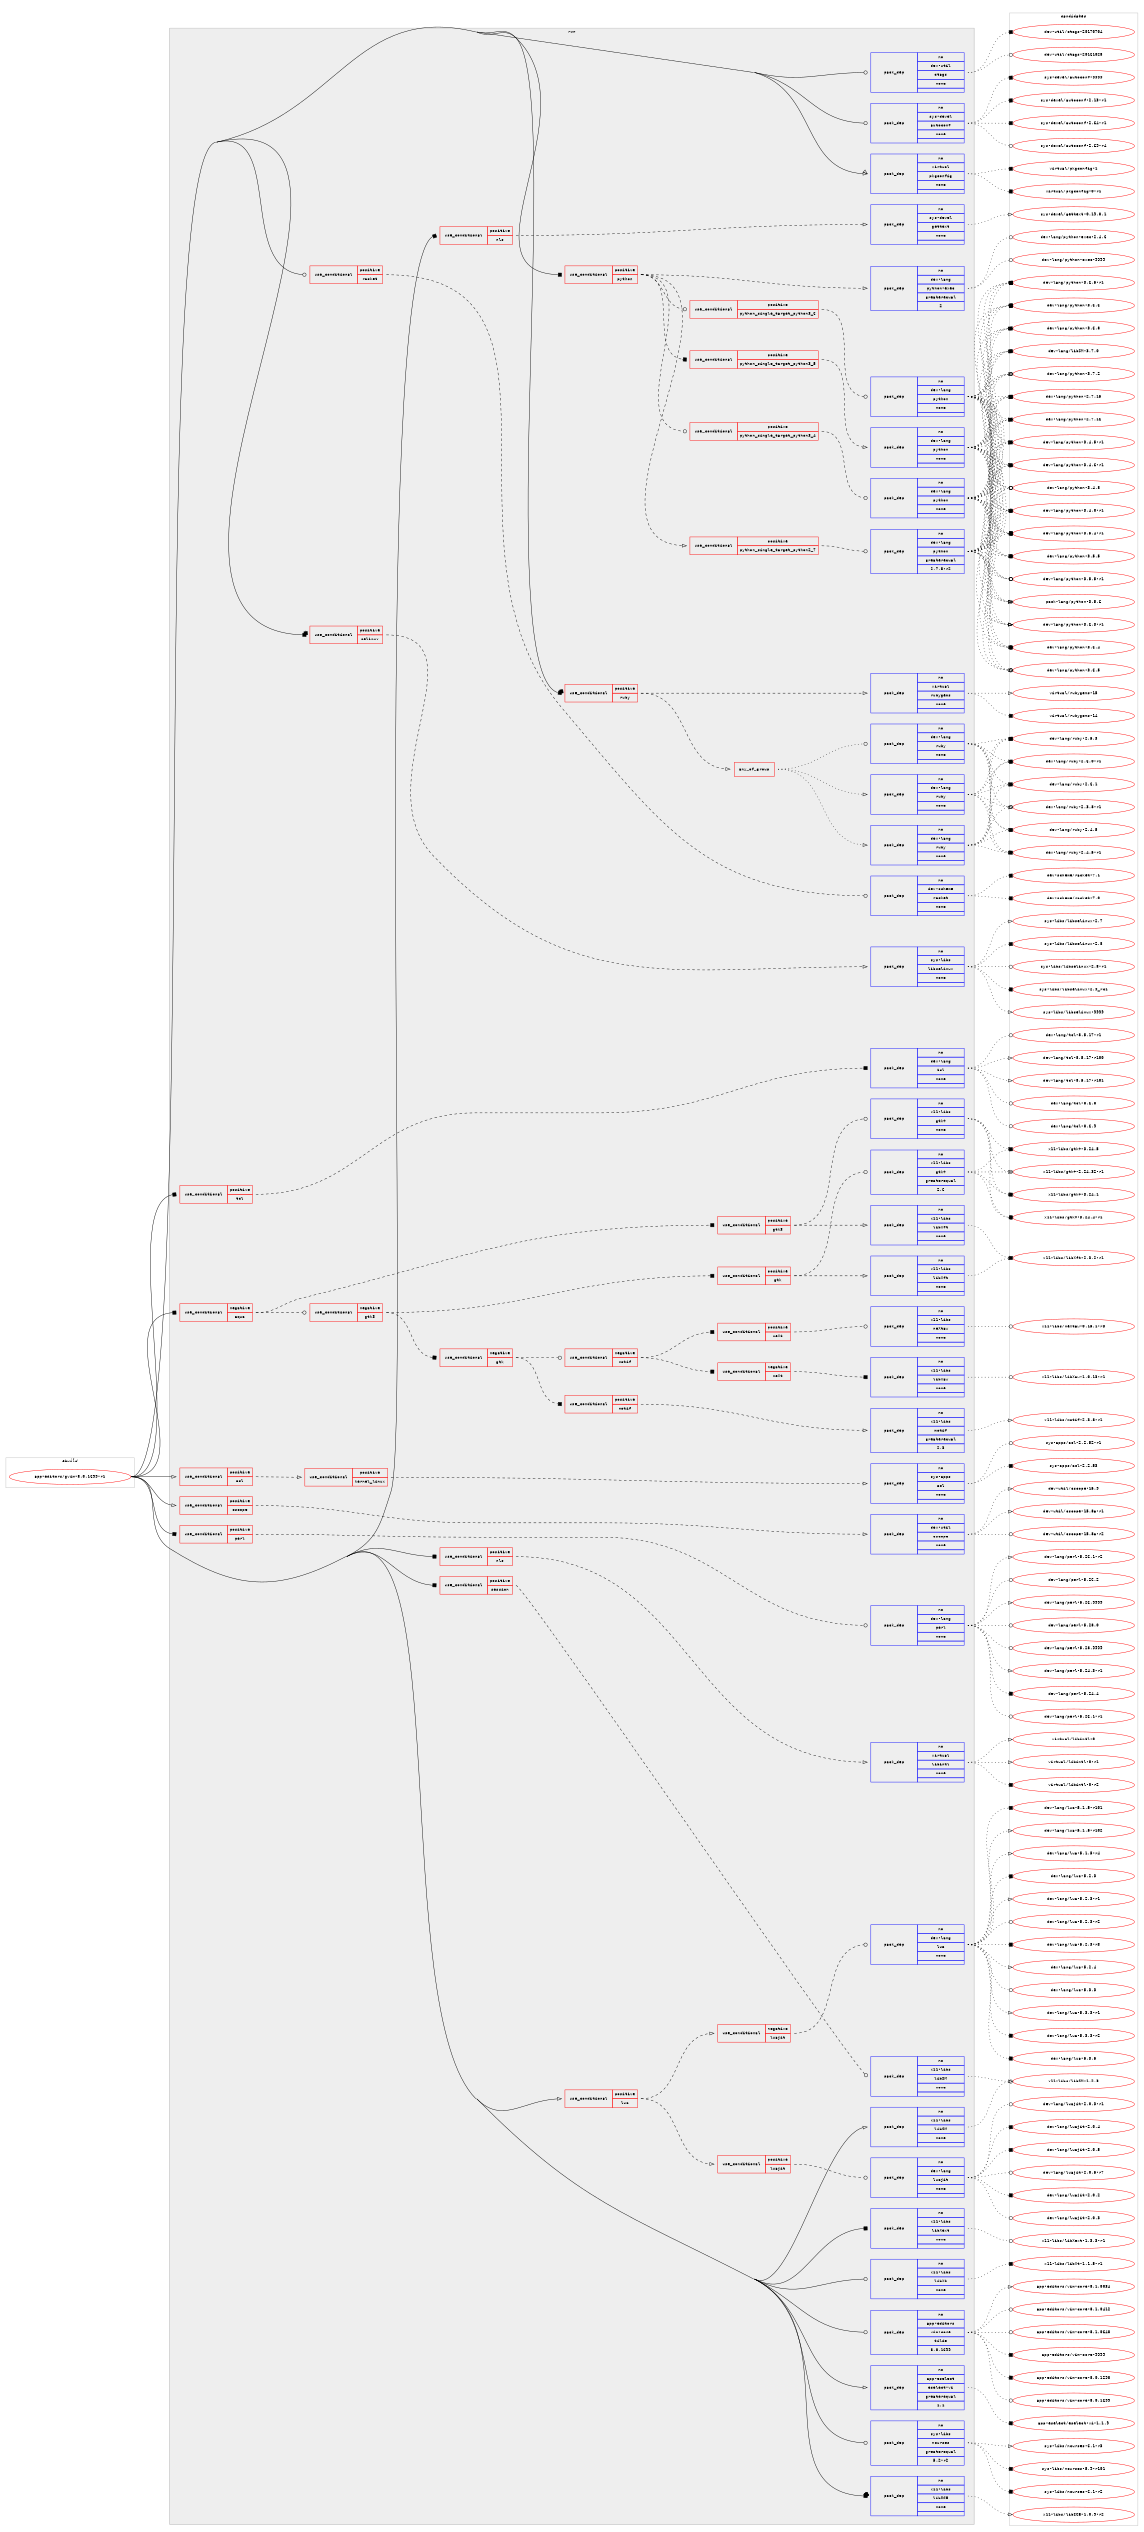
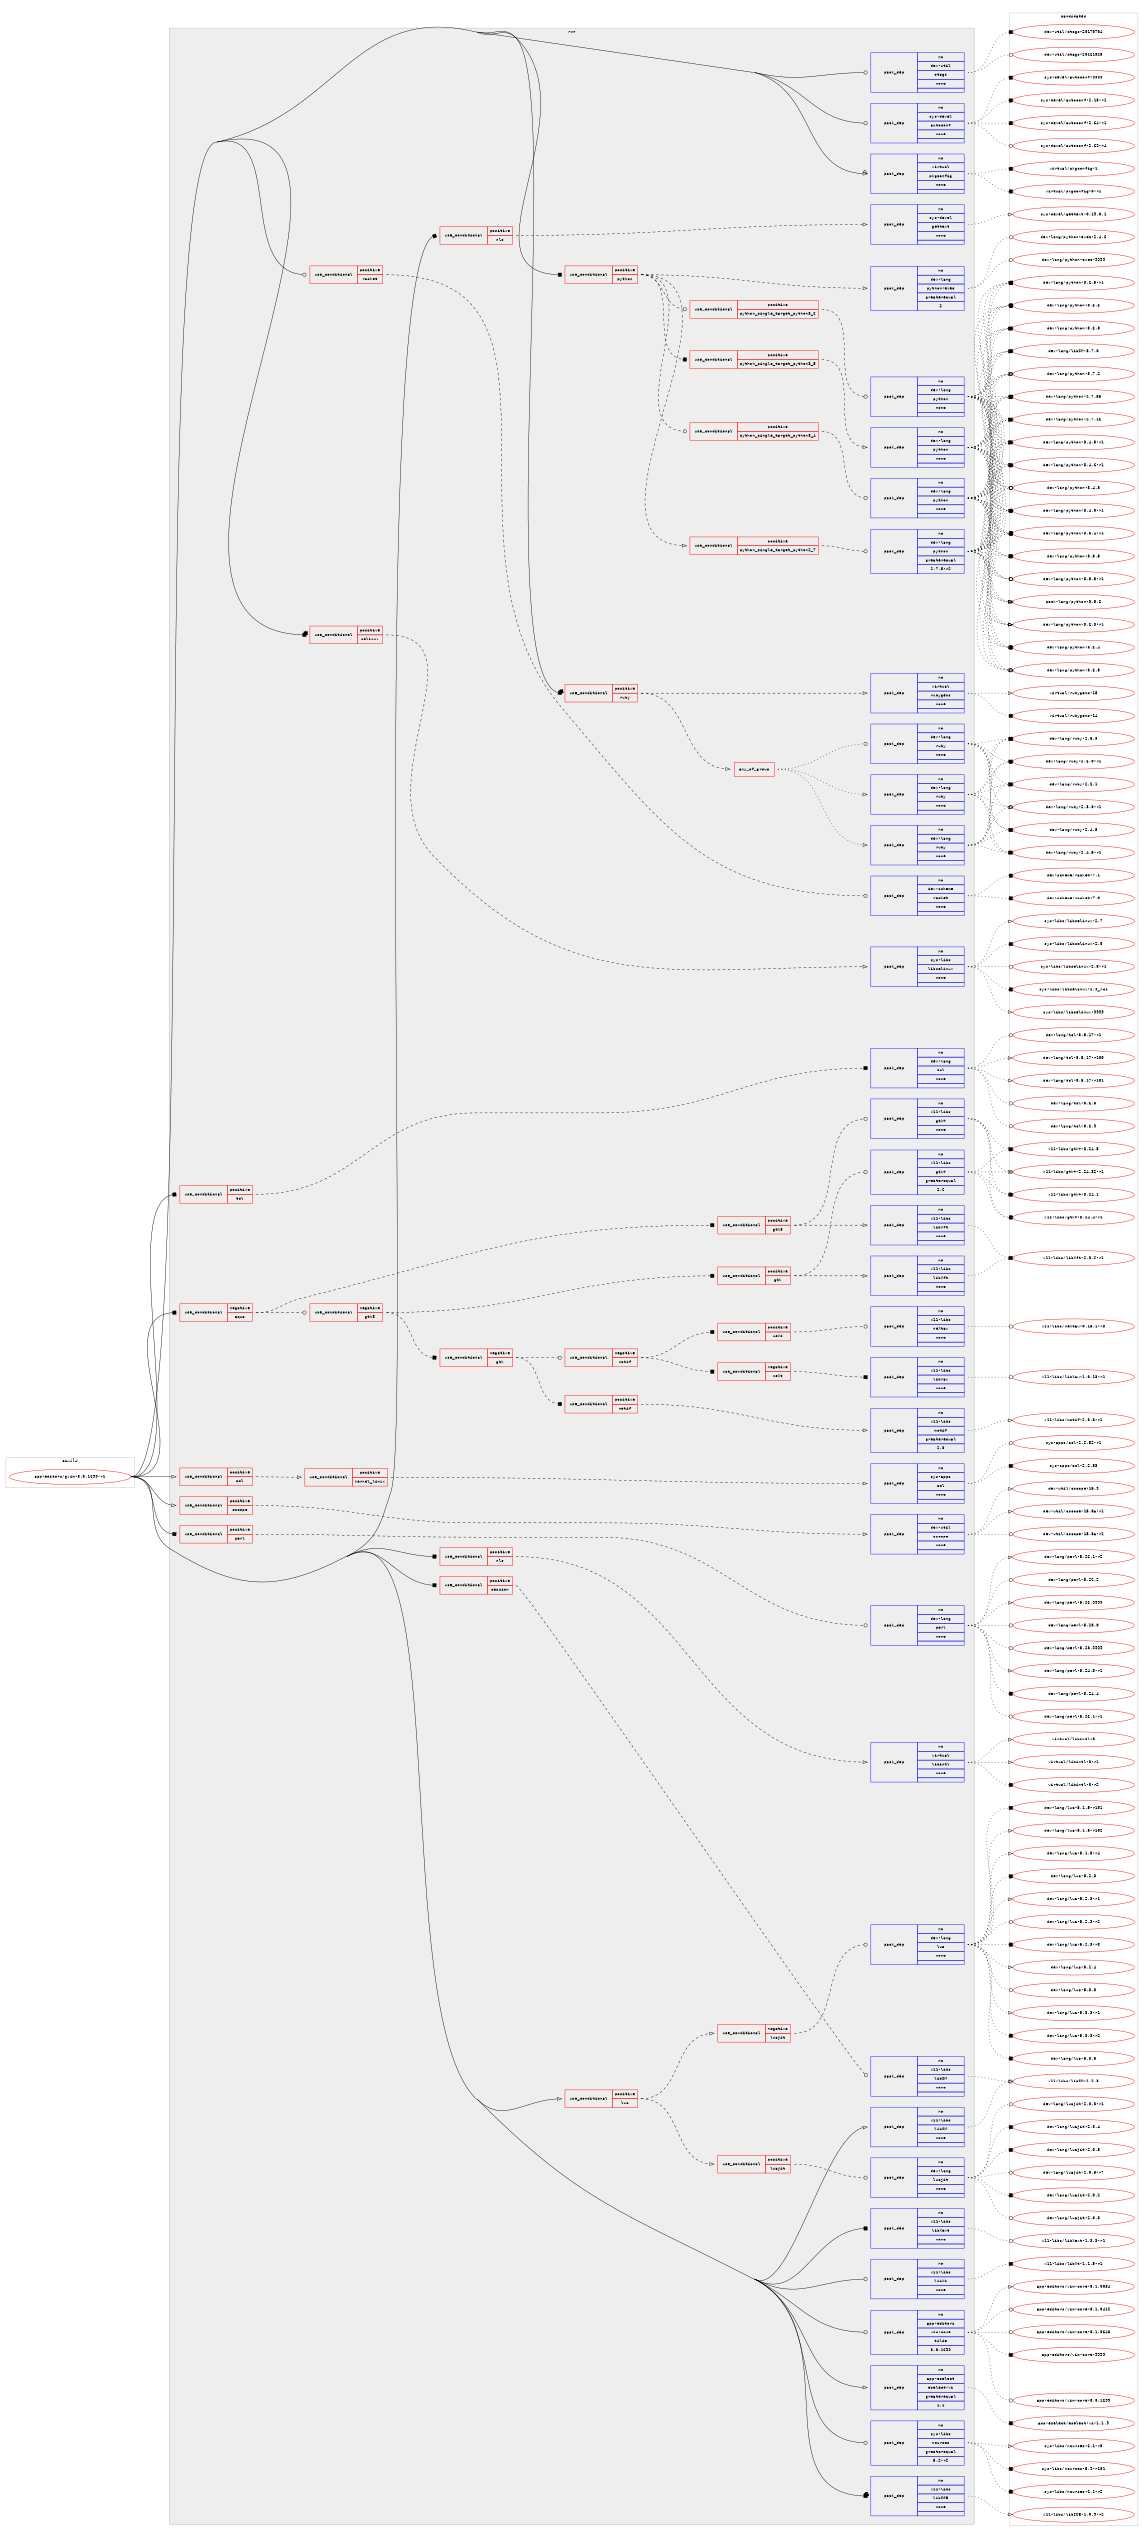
node "dev-lang/python-2.7.15": label "dev-lang/python-2.7.15" -> "dev-lang/python-2.7.55"
node "app-editors/vim-core-8.0.1298": removed
